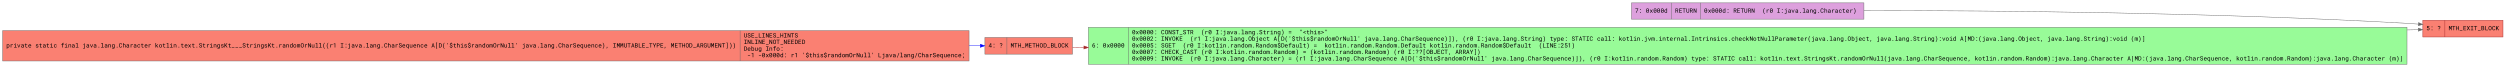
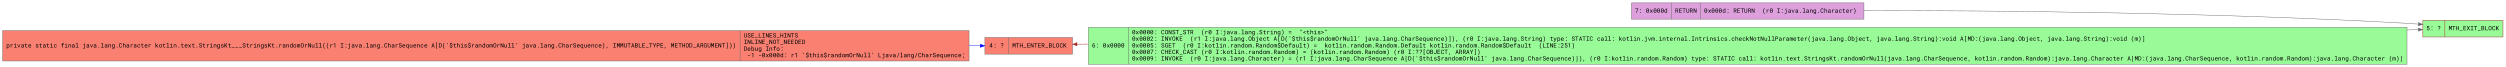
node "5: ?": fillcolor salmon -> palegreen
node "4: ?": text "MTH_METHOD_BLOCK" -> "MTH_ENTER_BLOCK"
edge "4: ?" -> "6: 0x0000": reversed
